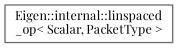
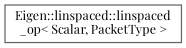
node "Eigen::internal::linspaced _op< Scalar, PacketType >": label "Eigen::internal::linspaced _op< Scalar, PacketType >" -> "Eigen::linspaced::linspaced _op< Scalar, PacketType >"
